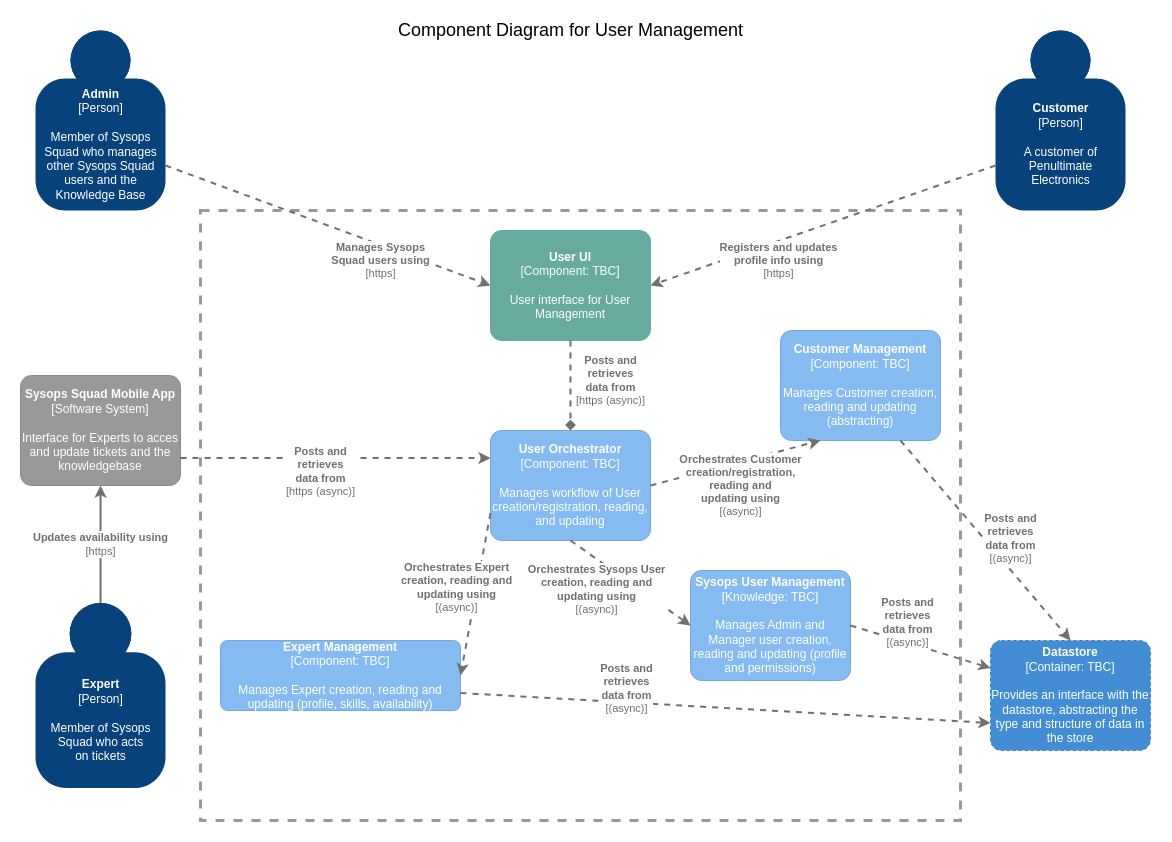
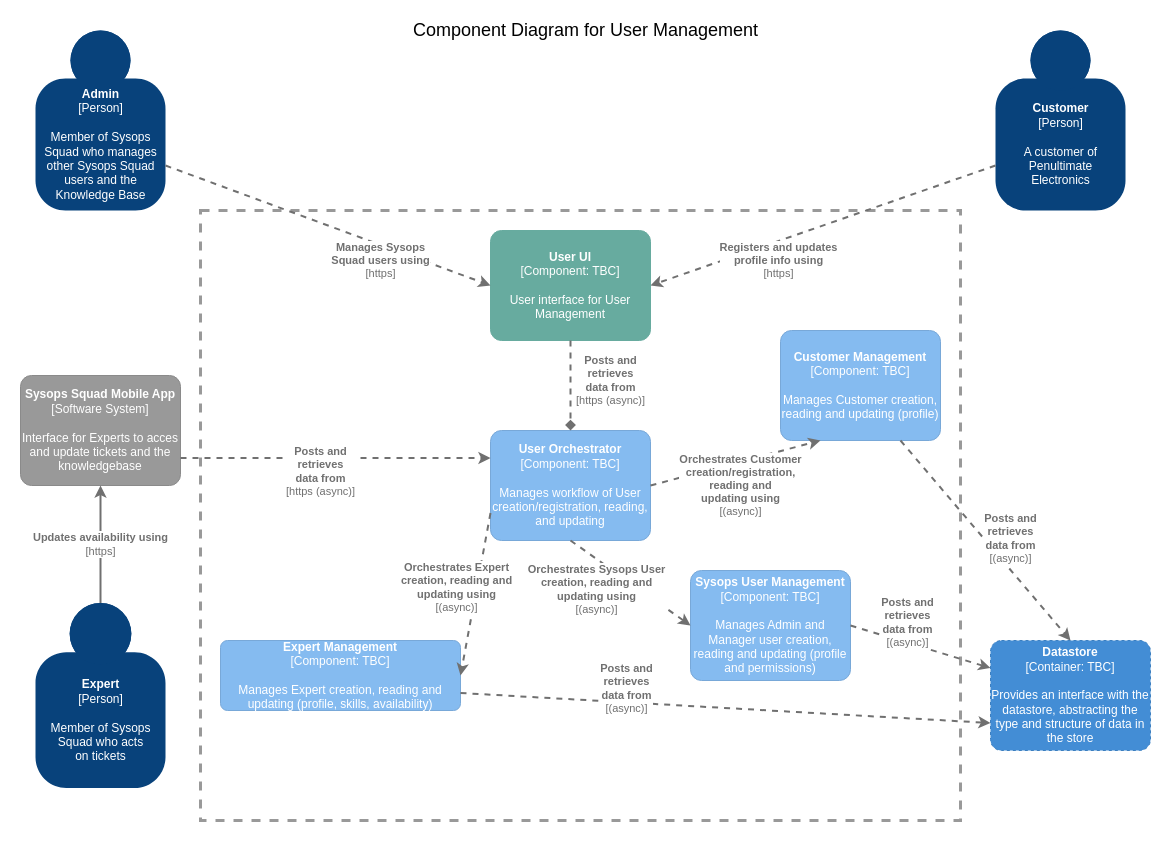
node "Component Diagram for User Management": moved (571, 31) -> (586, 31)
node "Customer Management [Component: TBC] Manages Customer creation, reading and updating (abstracting)": label "Customer Management [Component: TBC] Manages Customer creation, reading and updating (abstracting)" -> "Customer Management [Component: TBC] Manages Customer creation, reading and updating (profile)"
node "Sysops User Management [Knowledge: TBC] Manages Admin and Manager user creation, reading and updating (profile and permissions)": label "Sysops User Management [Knowledge: TBC] Manages Admin and Manager user creation, reading and updating (profile and permissions)" -> "Sysops User Management [Component: TBC] Manages Admin and Manager user creation, reading and updating (profile and permissions)"
